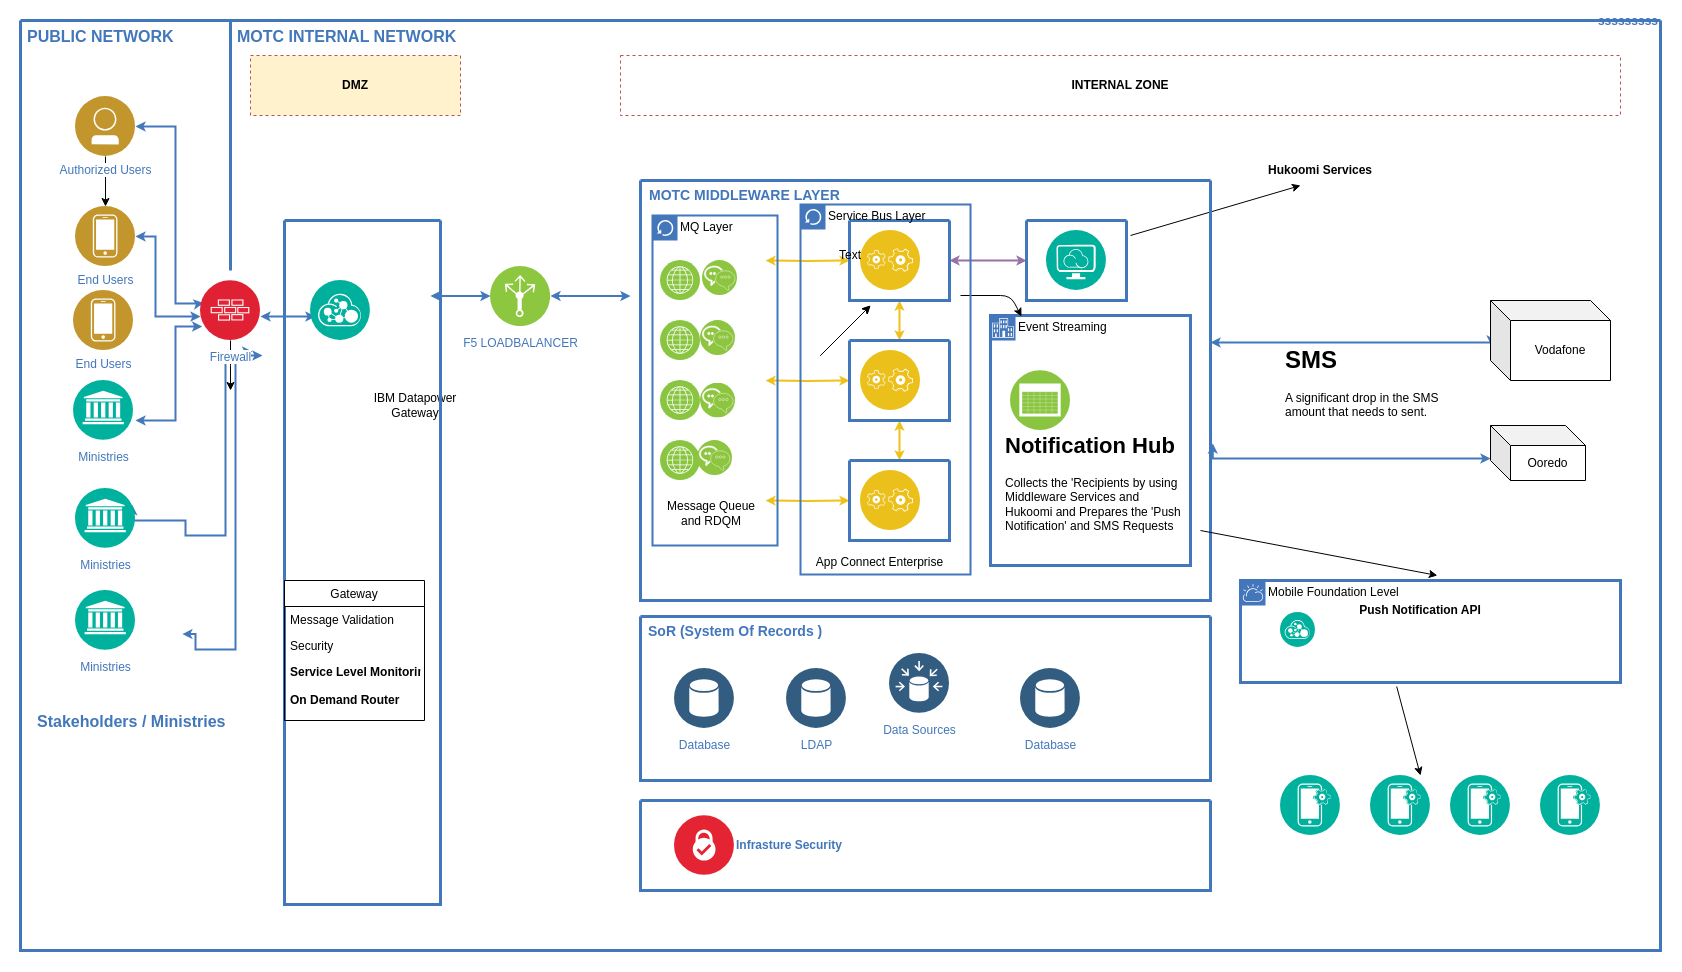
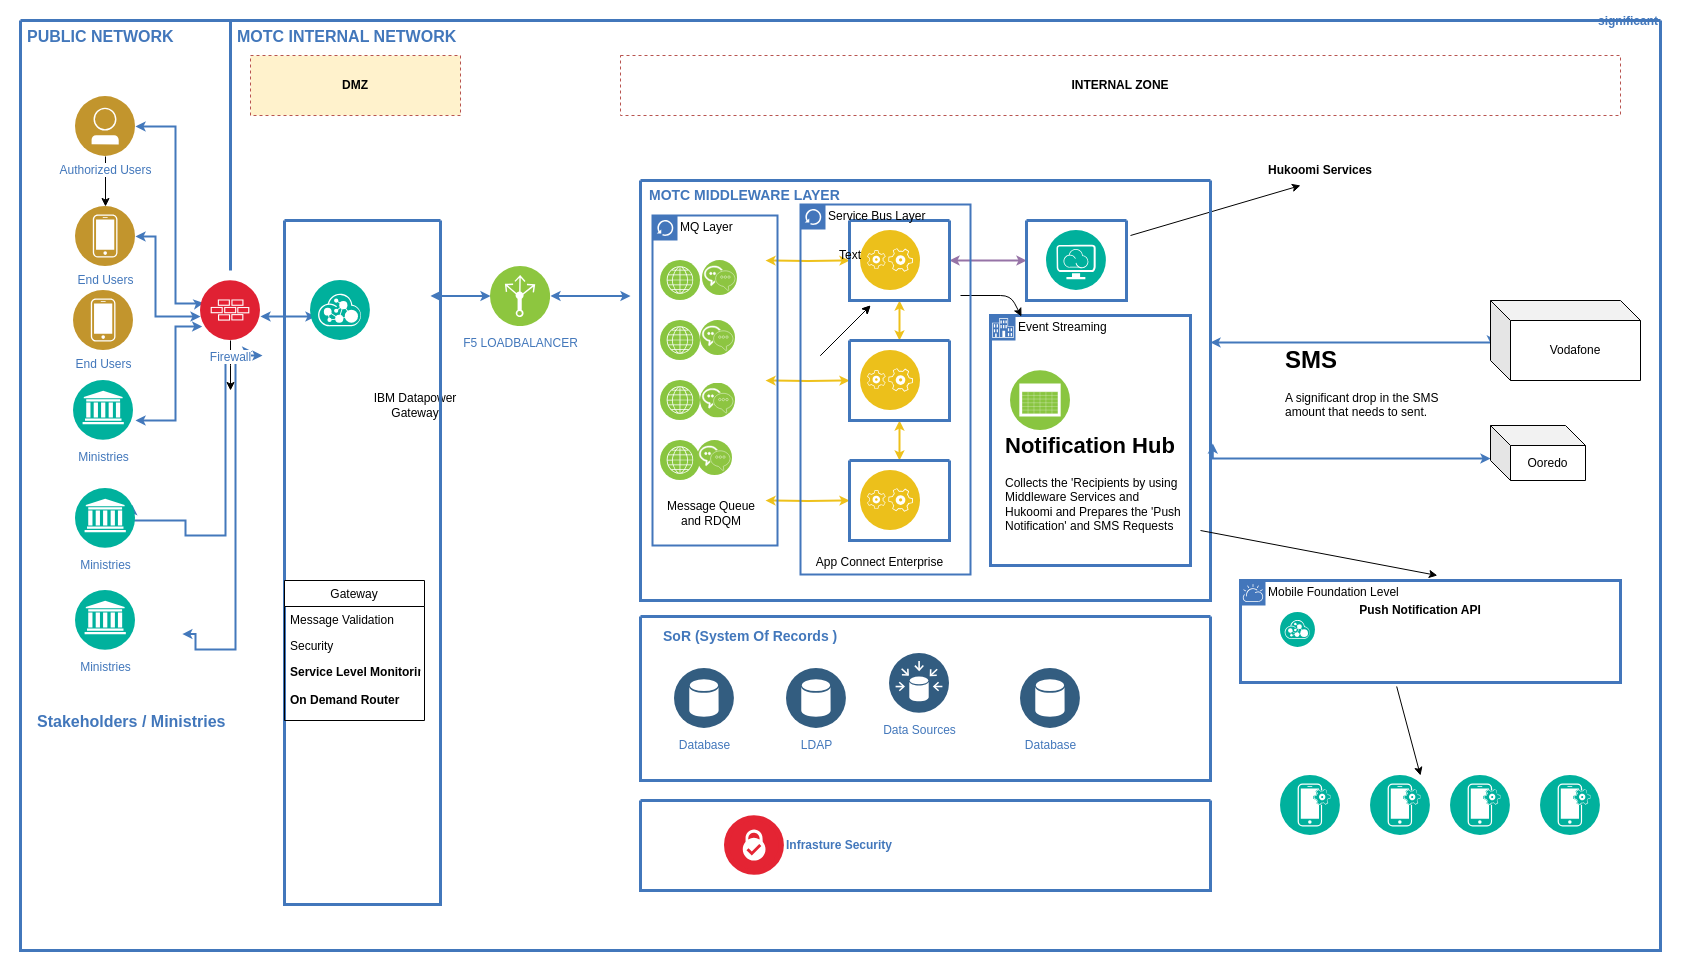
node "sssssssss": label "sssssssss" -> "significant"
node "Vodafone": size 120x80 -> 150x80
node "SoR (System Of Records )": moved (757, 629) -> (772, 634)
node "Infrasture Security": moved (705, 846) -> (755, 846)
